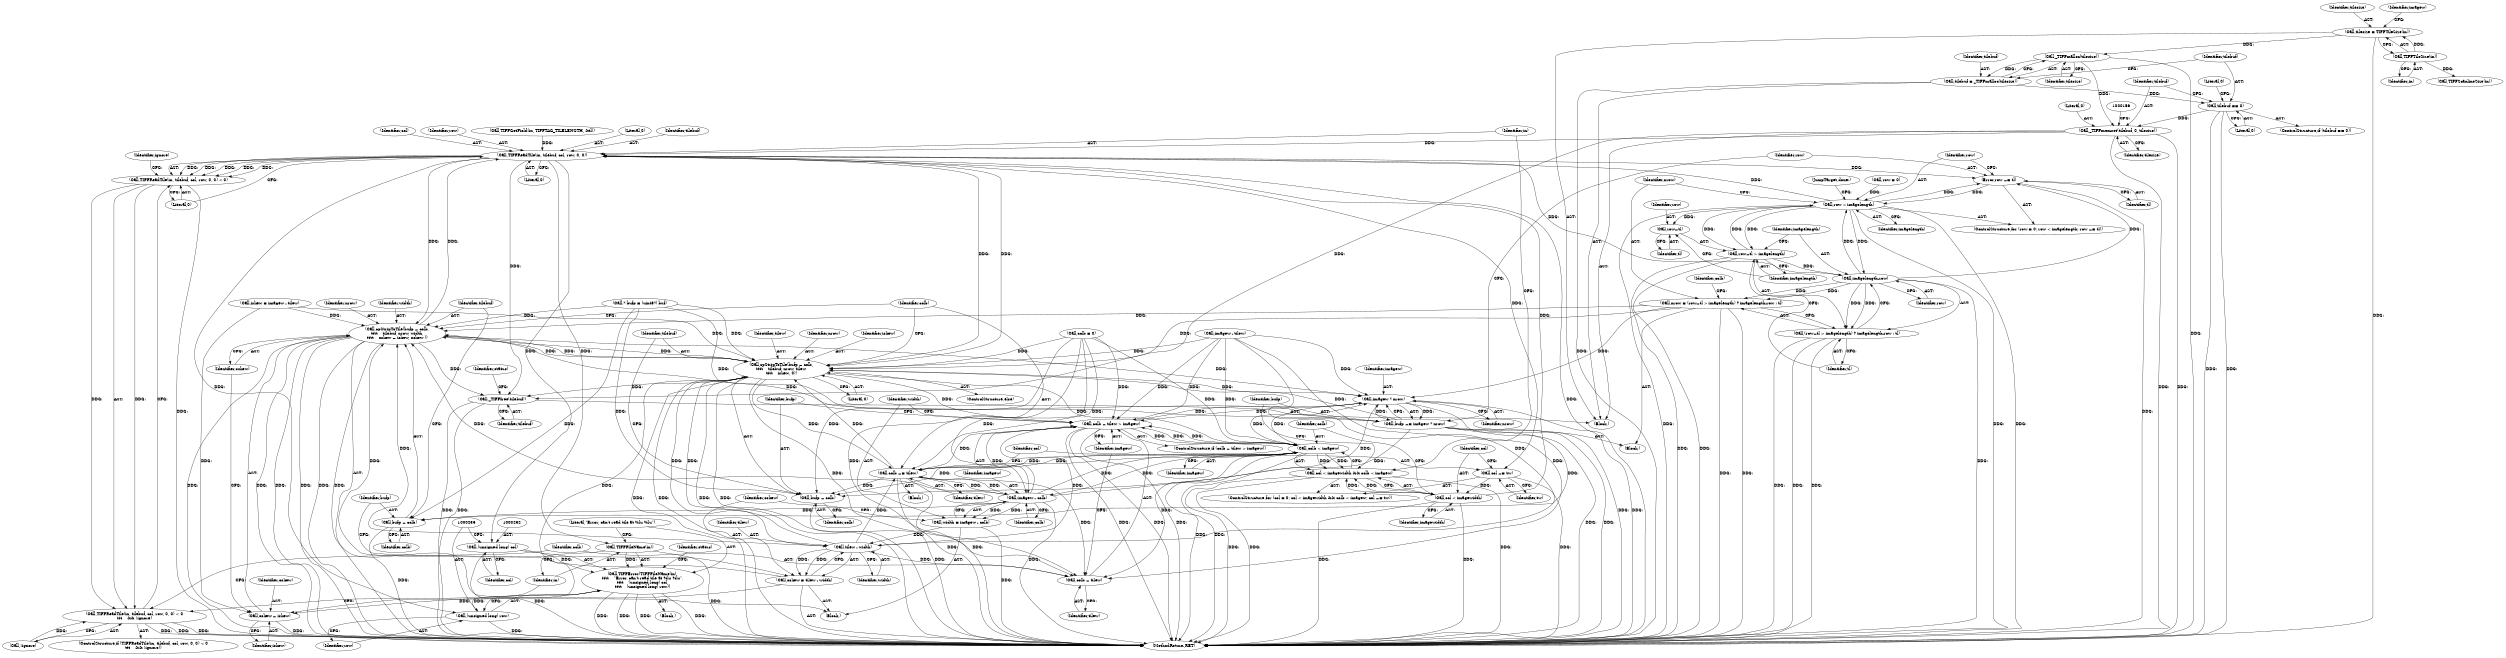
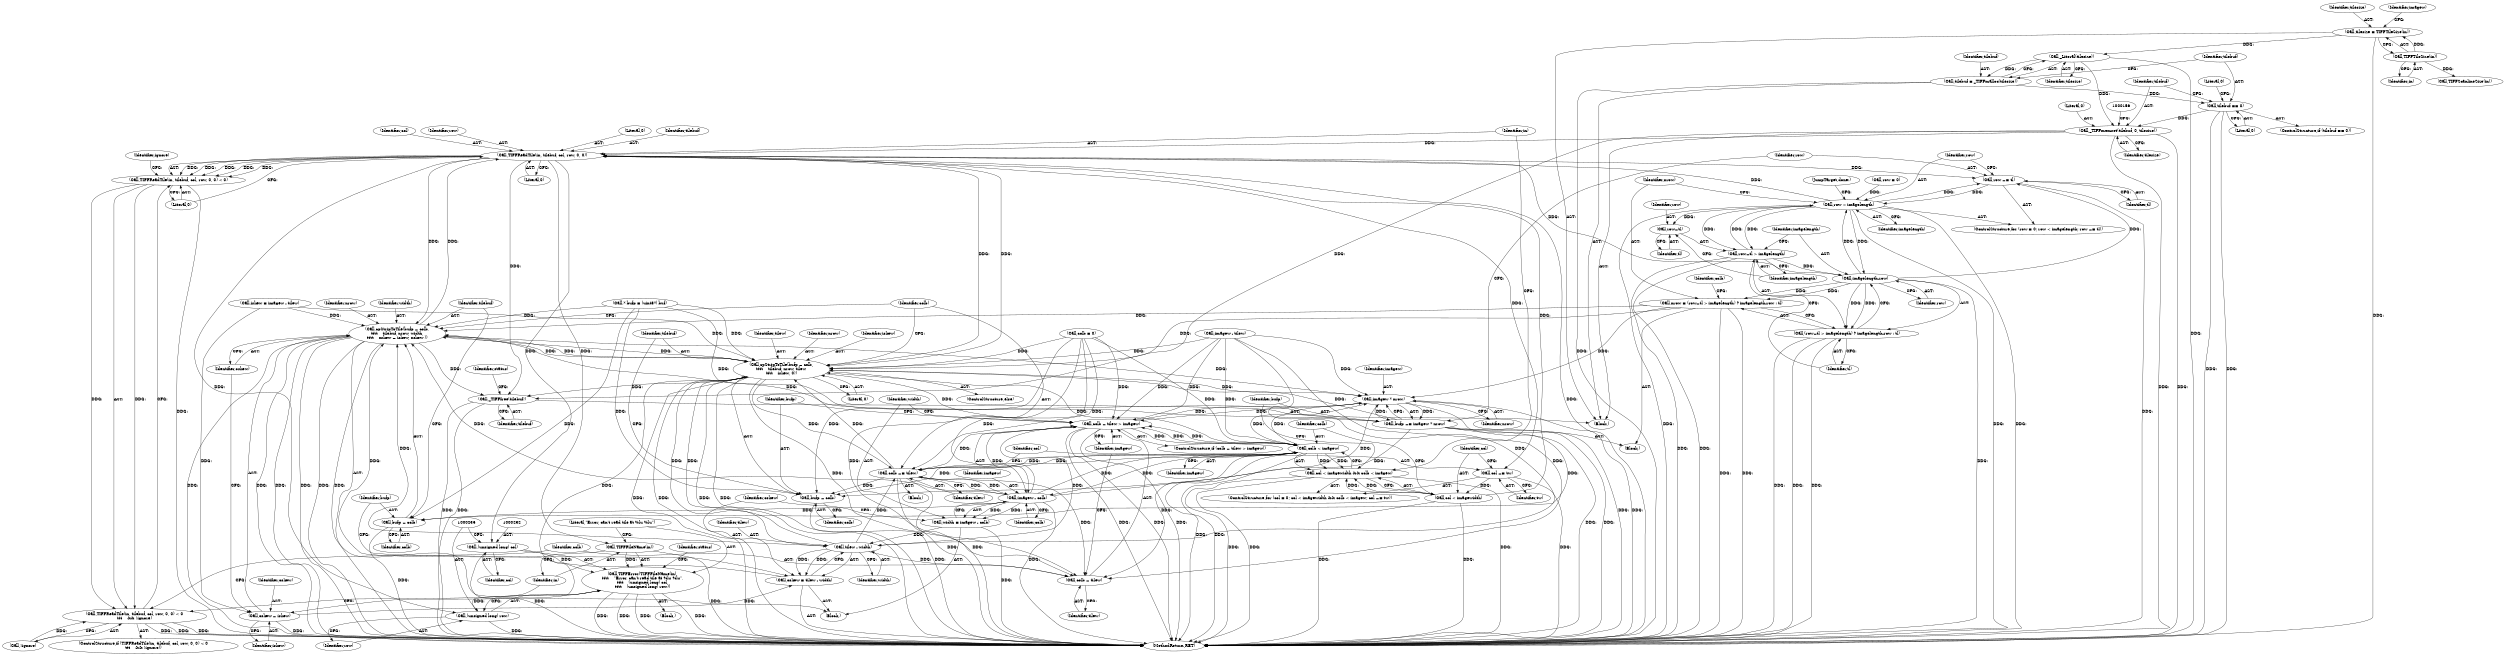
node "(Call,_TIFFmalloc(tilesize))": label "(Call,_TIFFmalloc(tilesize))" -> "(Call,_Literal(tilesize))"
node "(Call,TIFFGetField(in, TIFFTAG_TILELENGTH, &tl))": removed
node "(Error,row += tl)": label "(Error,row += tl)" -> "(Call,row += tl)"
node "(Identifier,imagewidth)": removed
edge "(Call,oskew = tilew - width)" -> "(Call,oskew + iskew)": reversed
